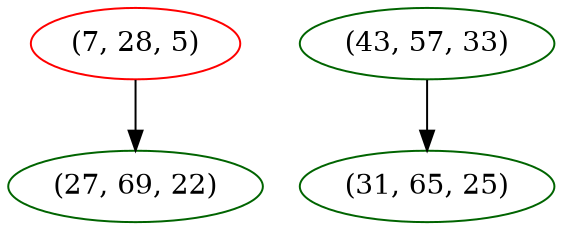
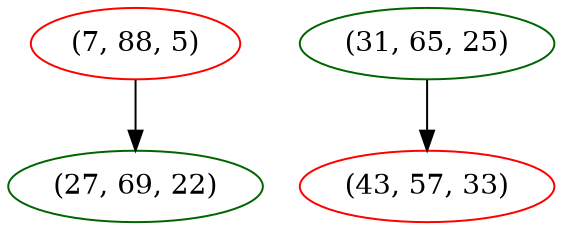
node "(7, 28, 5)": label "(7, 28, 5)" -> "(7, 88, 5)"
node "(43, 57, 33)": color darkgreen -> red
edge "(43, 57, 33)" -> "(31, 65, 25)": reversed
